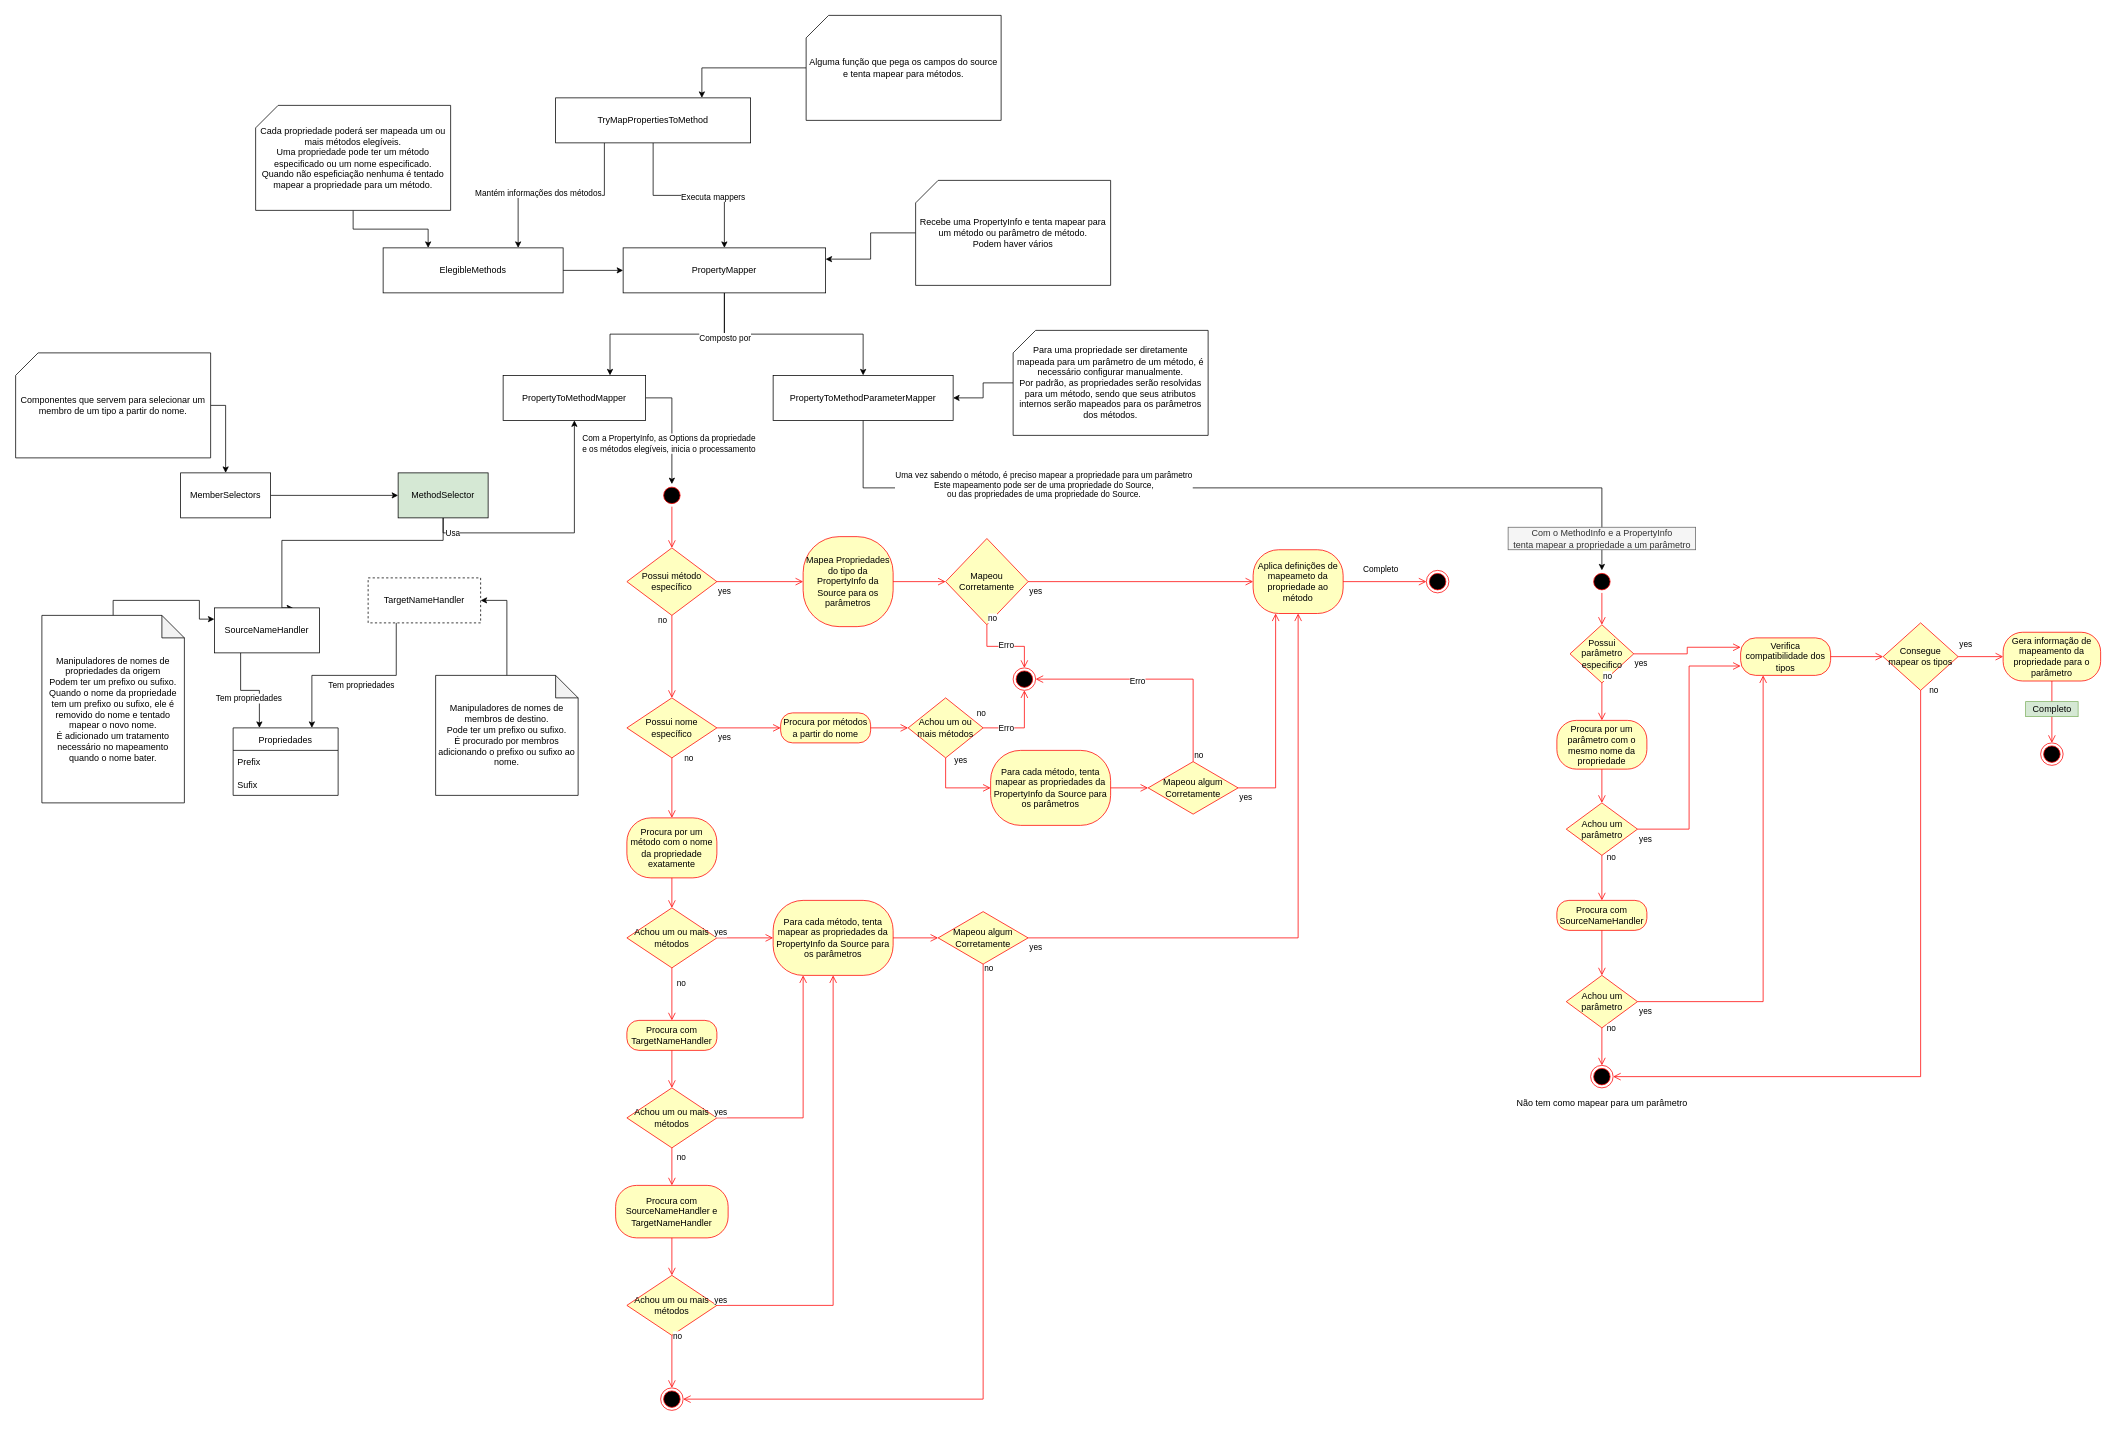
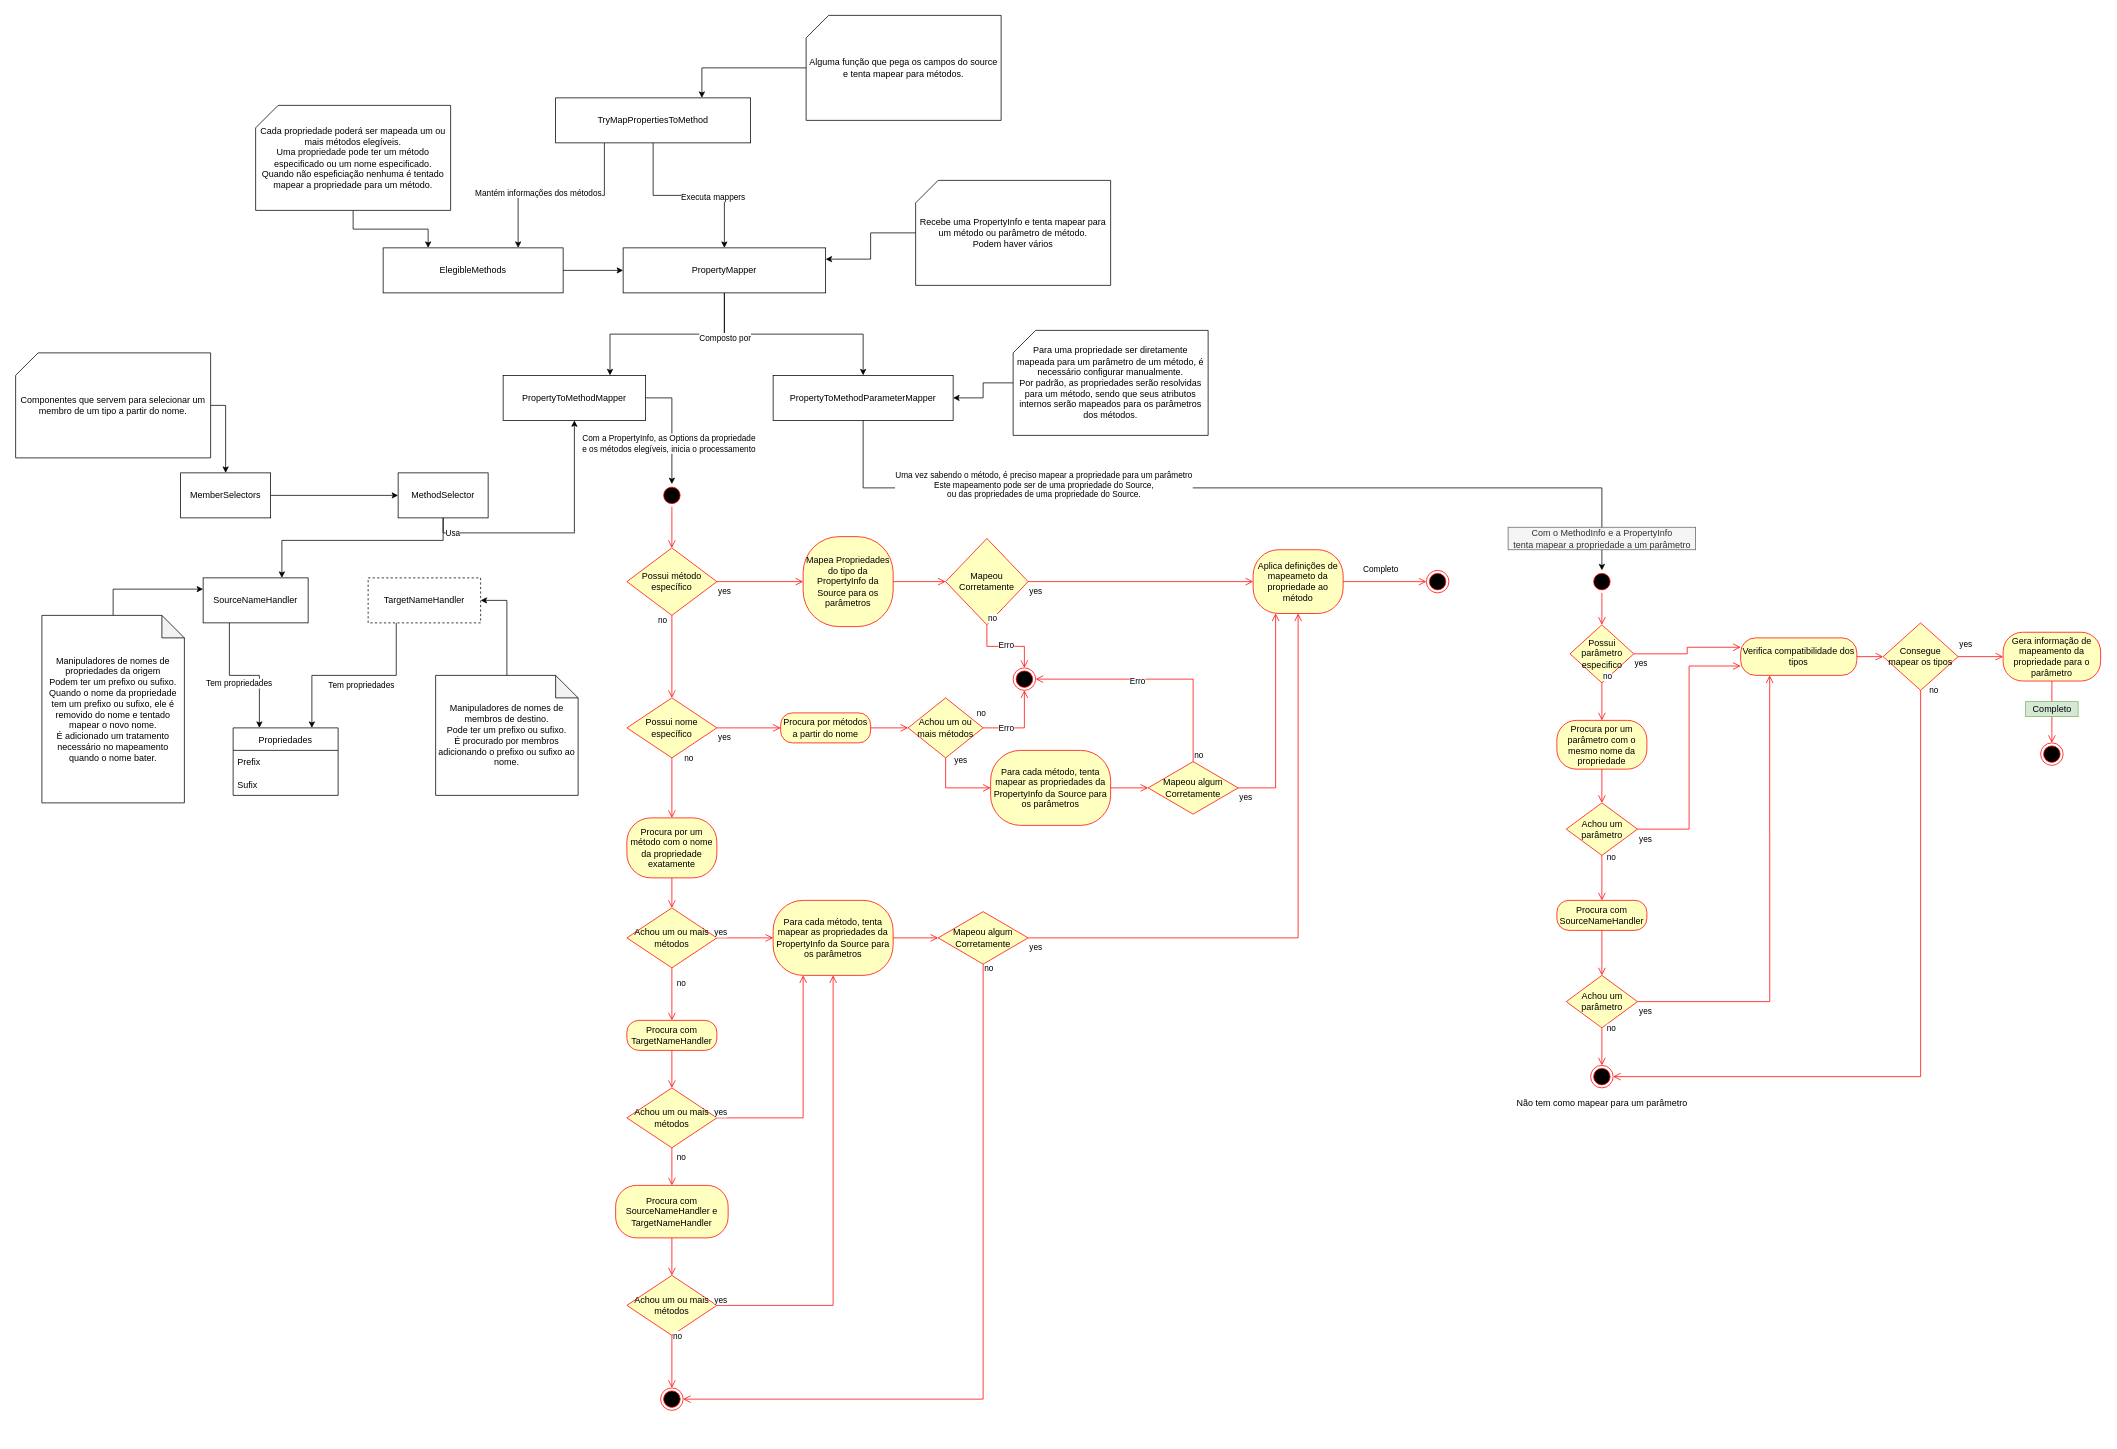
node "MethodSelector": fillcolor #d5e8d4 -> #ffffff
node "SourceNameHandler": moved (267, 630) -> (255, 600)
node "Verifica compatibilidade dos tipos": size 90x38 -> 116x38
